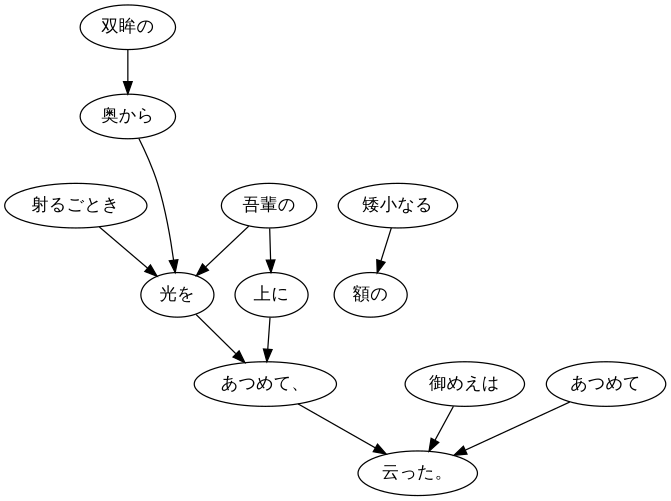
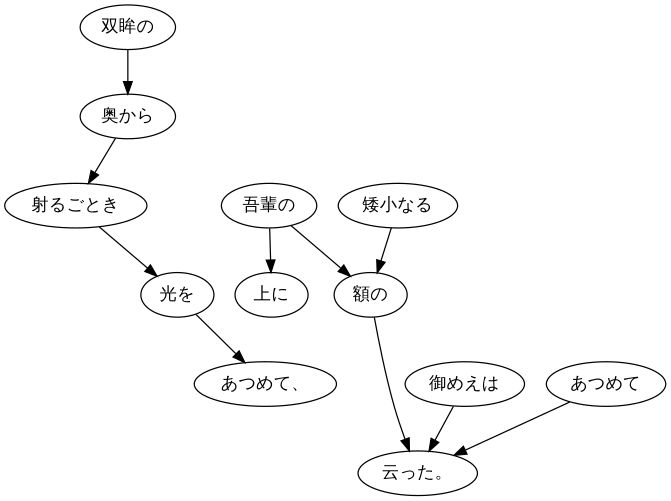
edge "奥から" -> "光を": now "奥から" -> "射るごとき"
edge "吾輩の" -> "光を": now "吾輩の" -> "額の"
edge "上に" -> "あつめて、": removed
edge "あつめて、" -> "云った。": now "額の" -> "云った。"
